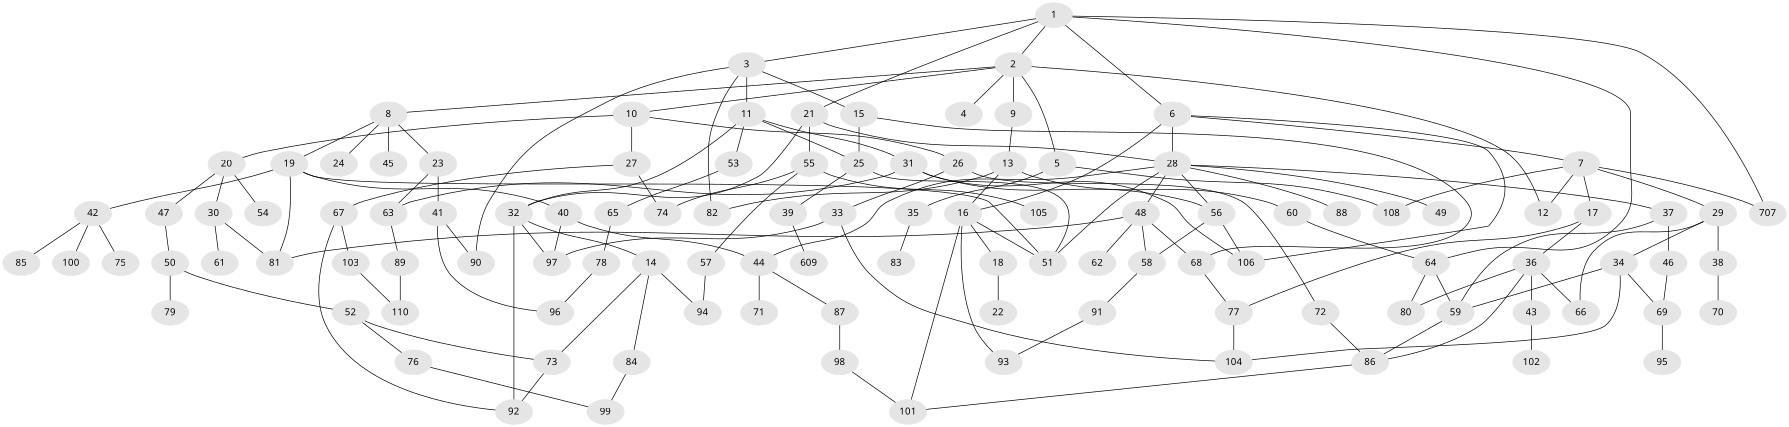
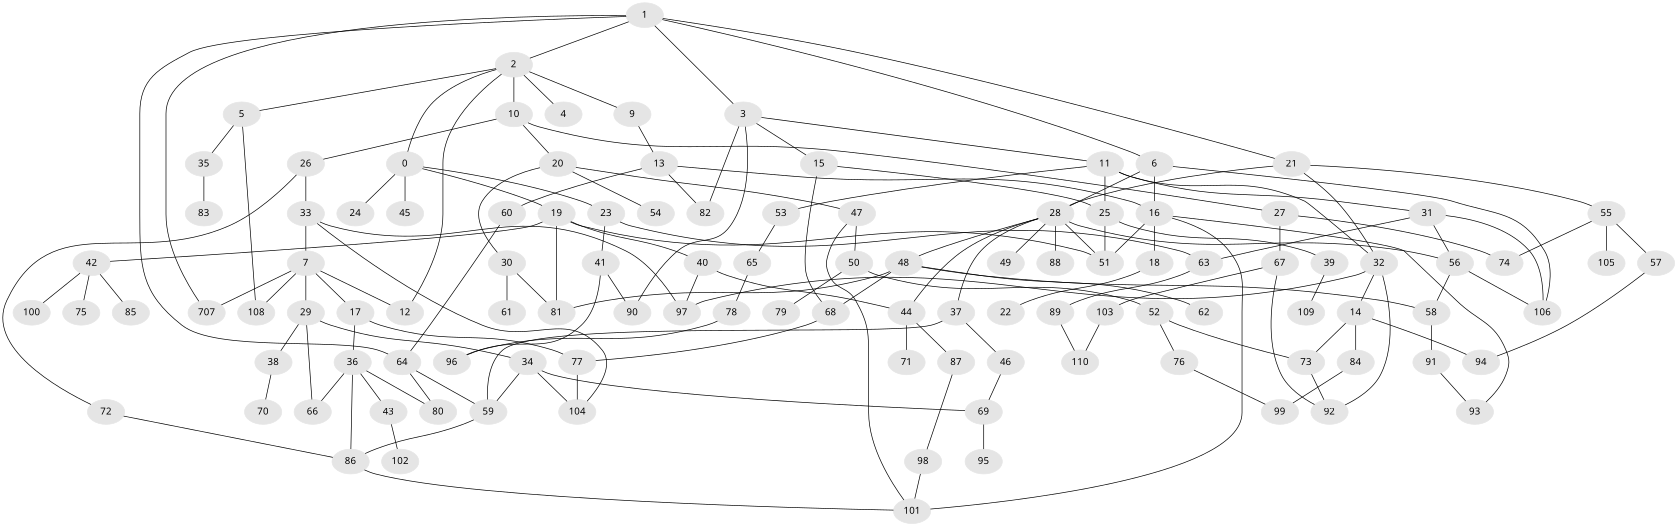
node "8": label "8" -> "0"
edge "6" -- "7": now "33" -- "7"
node "609": label "609" -> "109"
edge "47" -- "101": added
